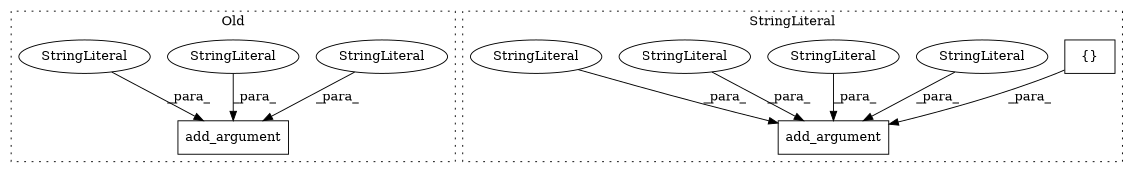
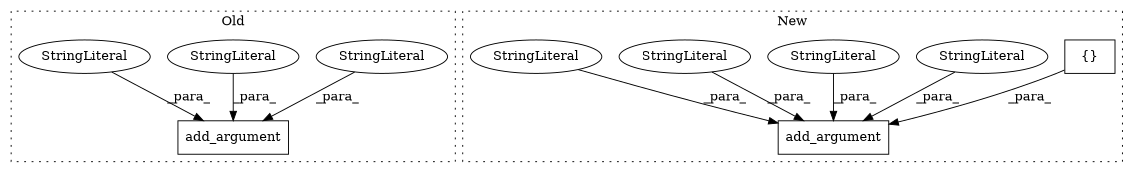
cluster "StringLiteral": label "StringLiteral" -> "New"
